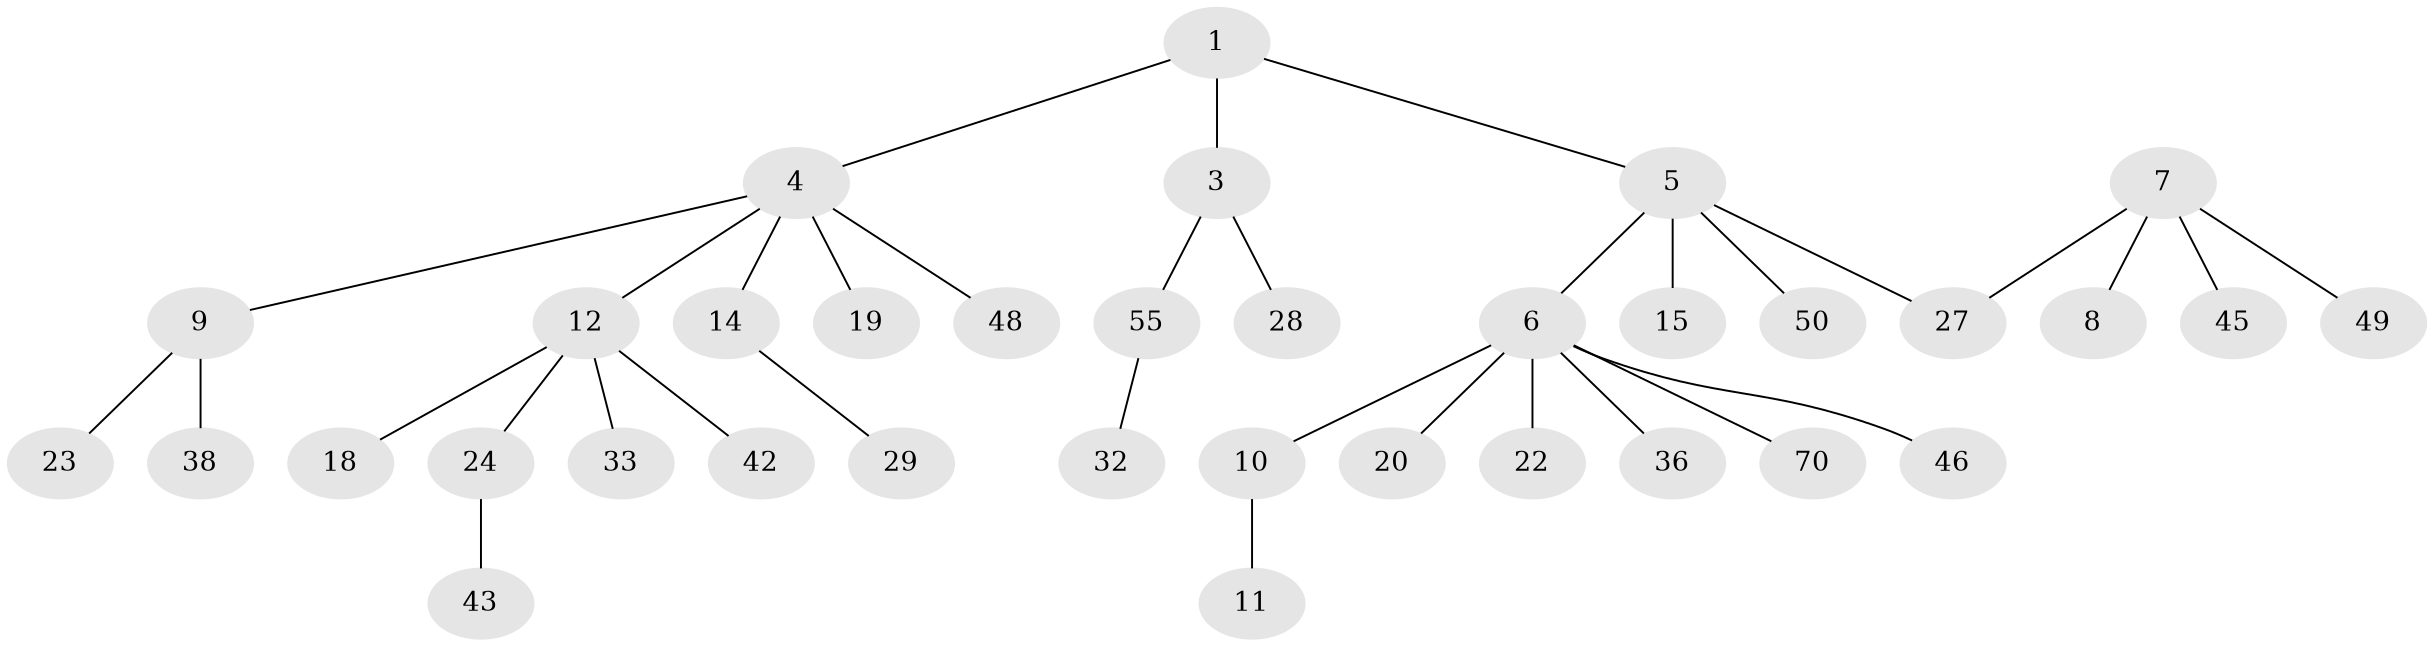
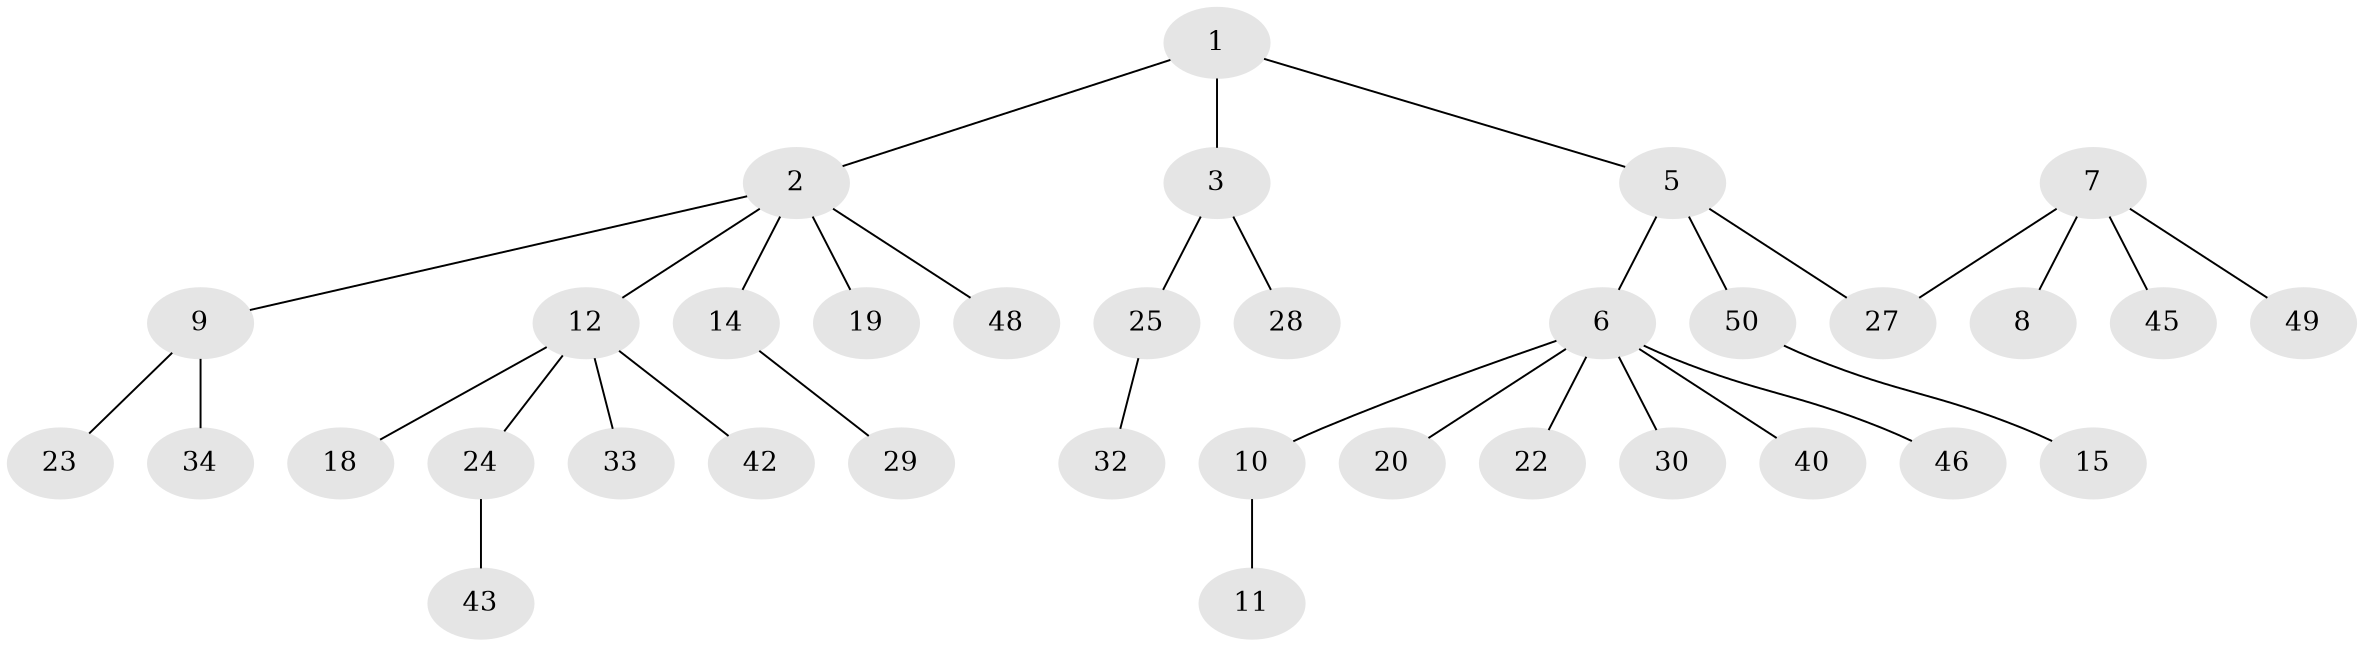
node "4": label "4" -> "2"
edge "5" -- "15": now "50" -- "15"
node "55": label "55" -> "25"
node "38": label "38" -> "34"
node "36": label "36" -> "30"
node "70": label "70" -> "40"
